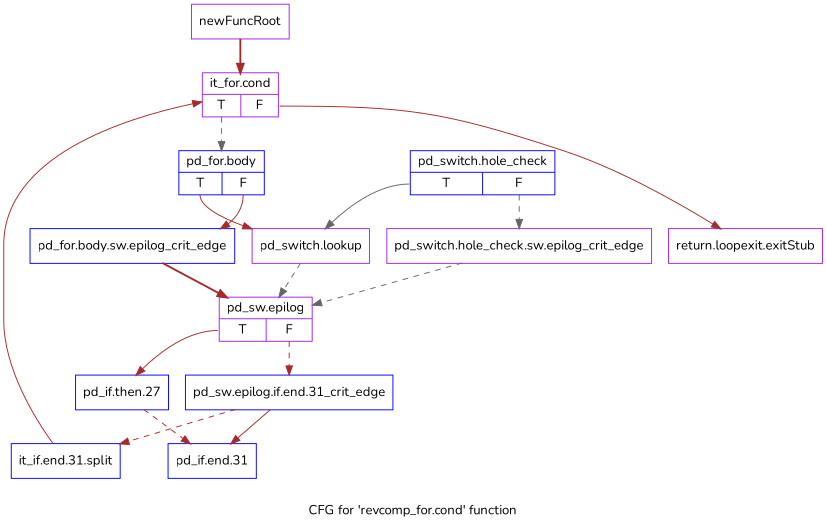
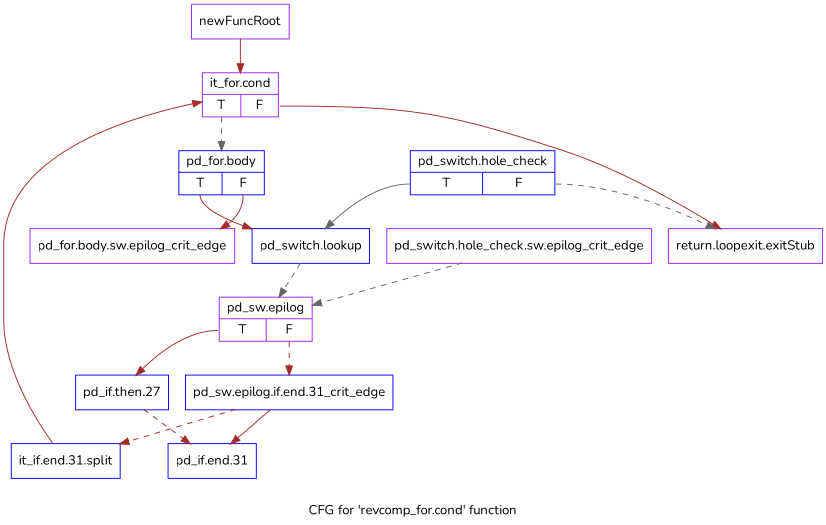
edge "newFuncRoot" -> "it_for.cond": style bold -> solid
edge "pd_switch.hole_check" -> "pd_switch.hole_check.sw.epilog_crit_edge": now "pd_switch.hole_check" -> "return.loopexit.exitStub"
node "pd_for.body.sw.epilog_crit_edge": color blue -> purple
node "pd_switch.lookup": color purple -> blue
edge "pd_for.body.sw.epilog_crit_edge" -> "pd_sw.epilog": removed
